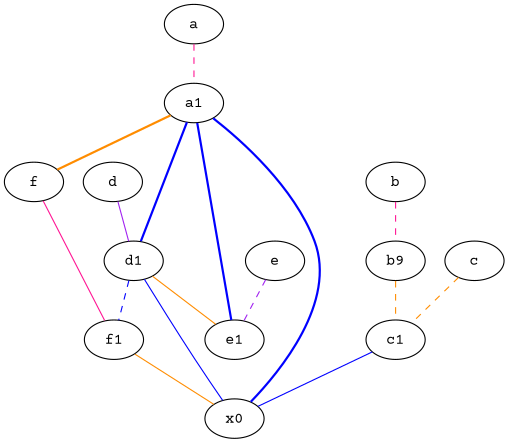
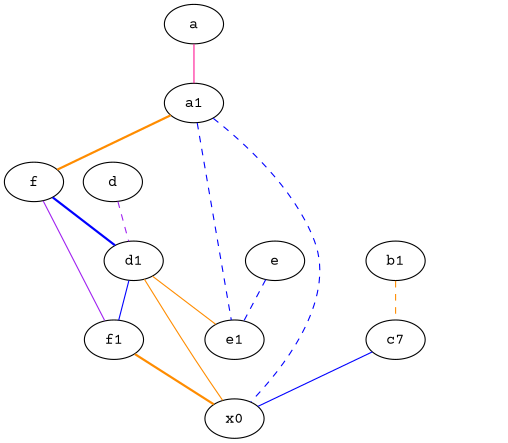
edge "a" -- "a1": style dashed -> solid
edge "a1" -- "d1": now "f" -- "d1"
node "b": removed
edge "d" -- "d1": style solid -> dashed
edge "a1" -- "e1": style bold -> dashed
edge "a1" -- "x0": style bold -> dashed
edge "f" -- "f1": color deeppink -> purple
node "b9": label "b9" -> "b1"
node "c": removed
edge "d1" -- "f1": style dashed -> solid
edge "e" -- "e1": color purple -> blue
edge "d1" -- "x0": color blue -> darkorange
node "c1": label "c1" -> "c7"
edge "f1" -- "x0": style solid -> bold
